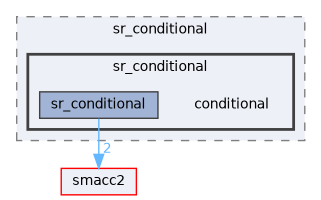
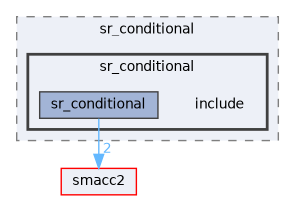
node "conditional": label "conditional" -> "include"
